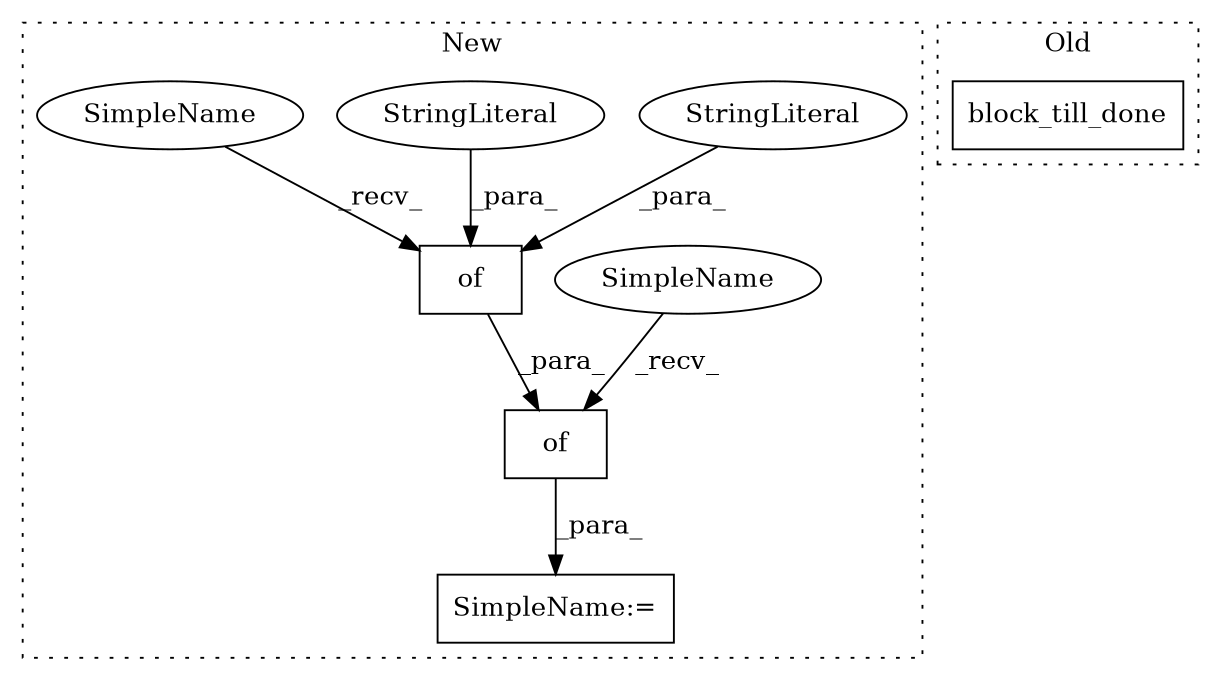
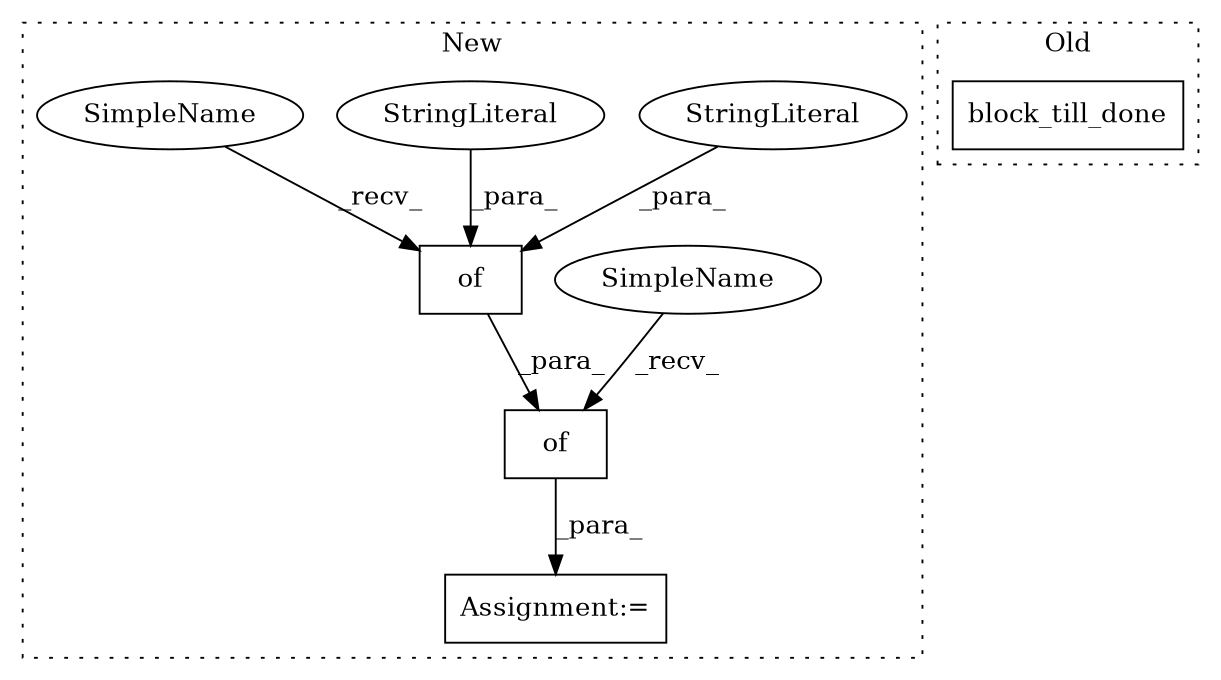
node "SimpleName:=": label "SimpleName:=" -> "Assignment:="
